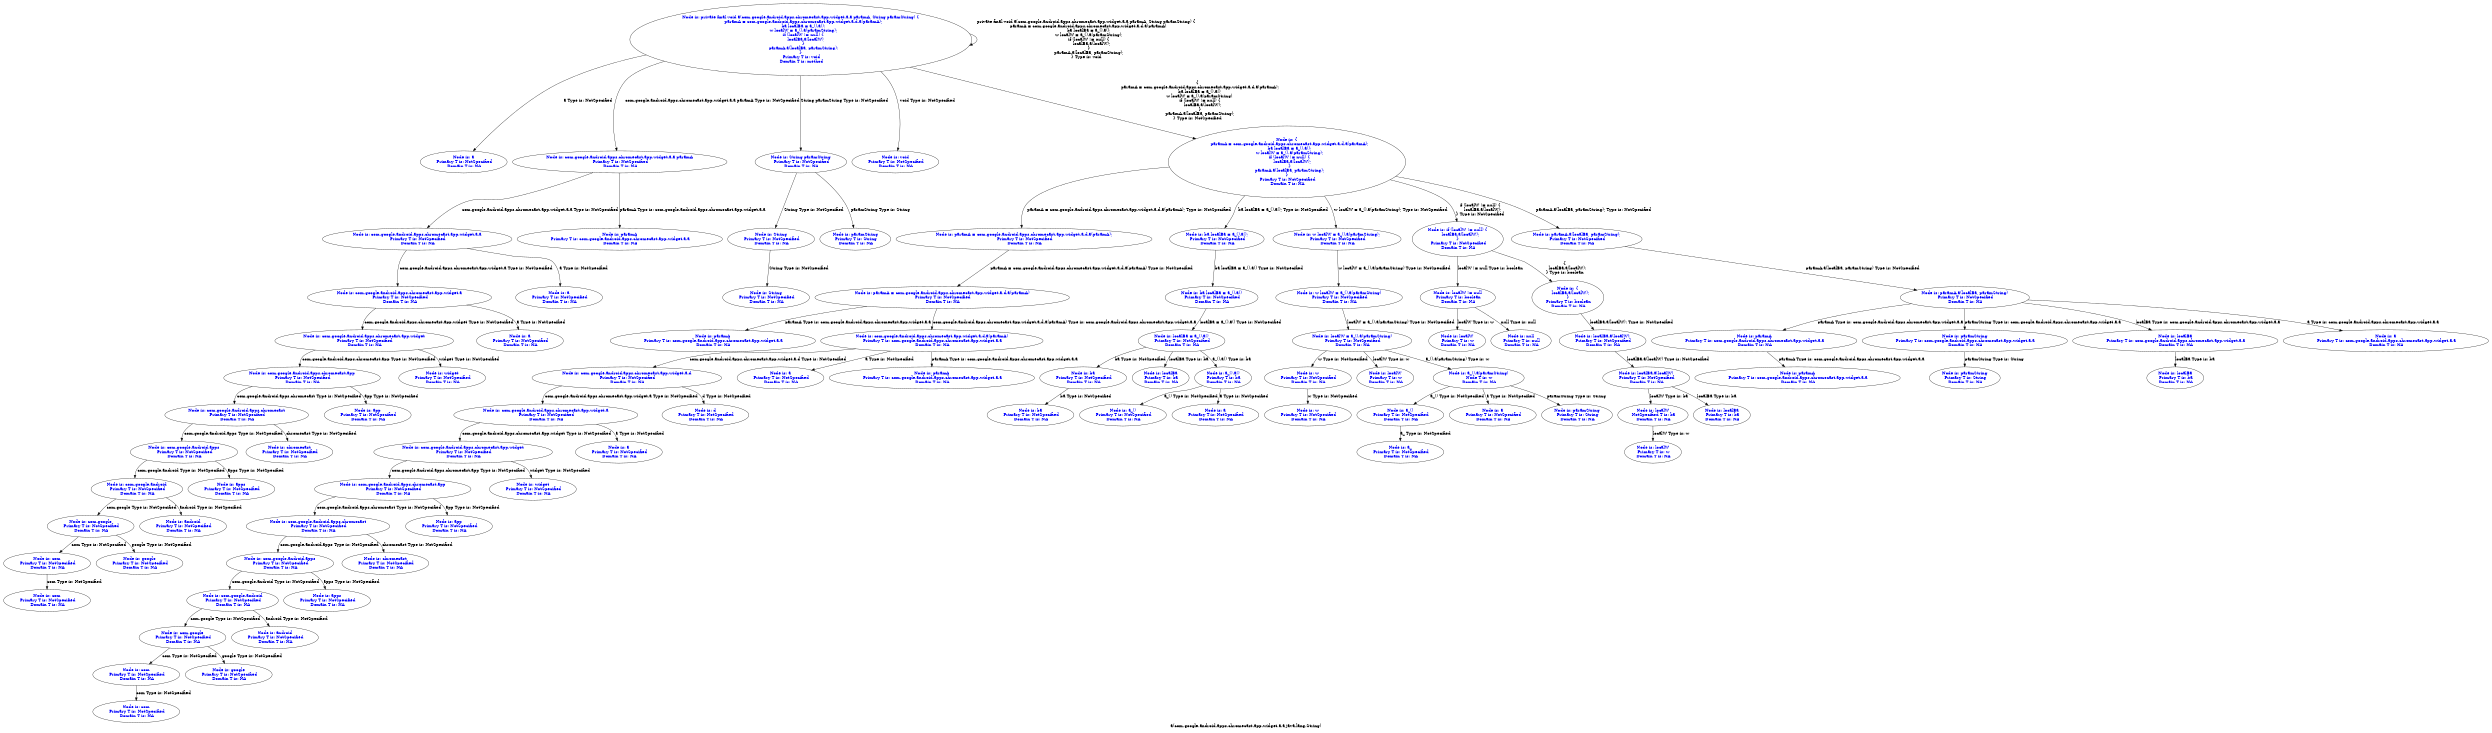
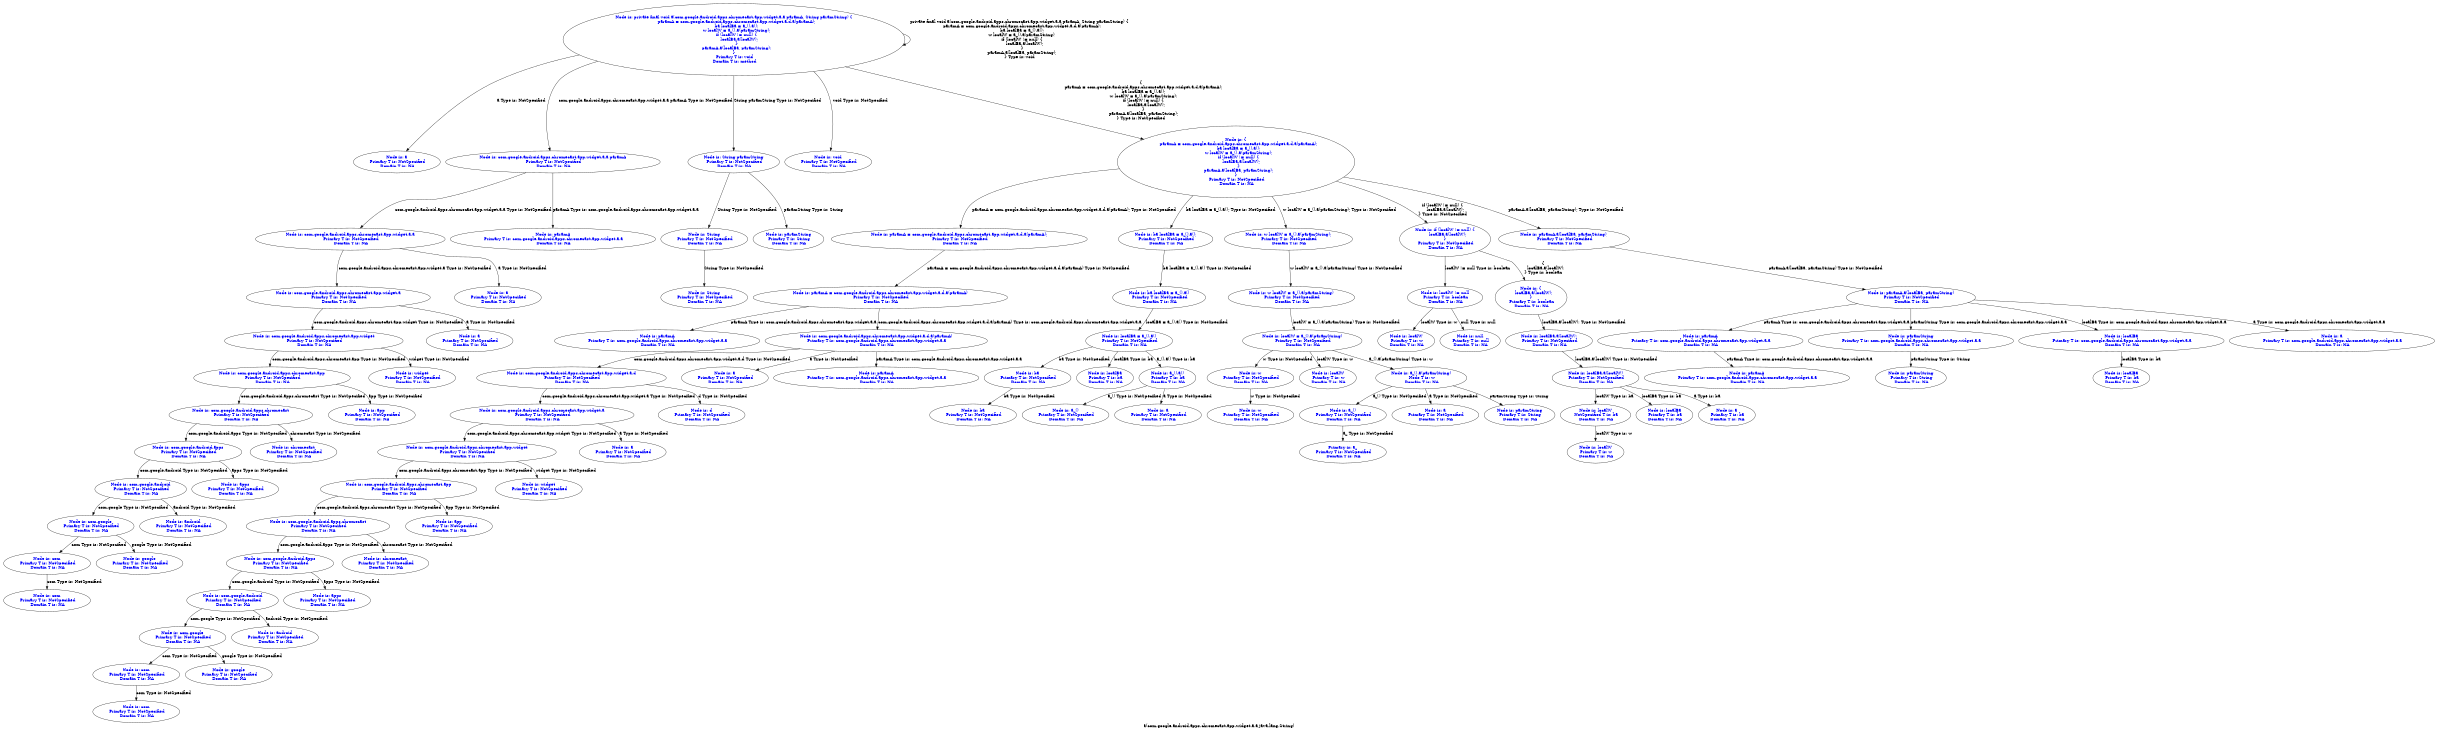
node "Node is: a Primary T is: ba Domain T is: NA": added
node "Node is: a_ Primary T is: NotSpecified Domain T is: NA": label "Node is: a_ Primary T is: NotSpecified Domain T is: NA" -> "Primary is: a_ Primary T is: NotSpecified Domain T is: NA"
